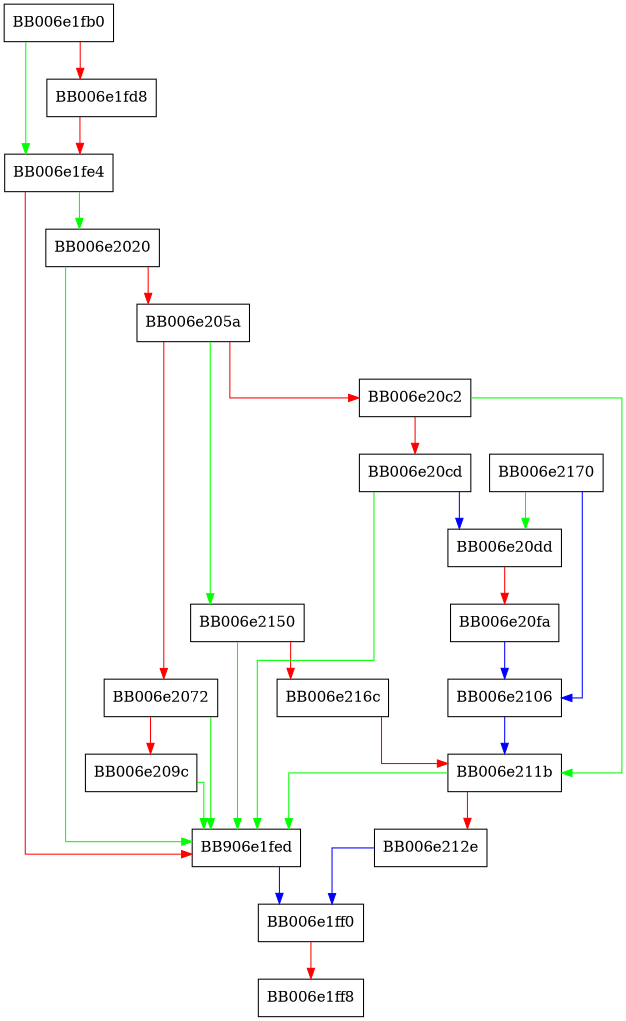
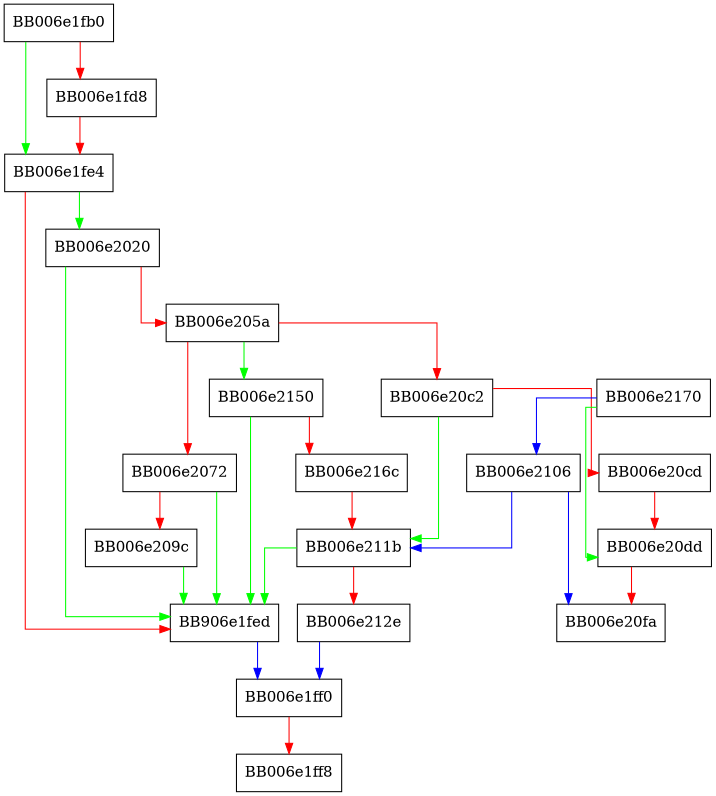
edge "BB006e20cd" -> "BB006e20dd": color blue -> red
edge "BB006e20fa" -> "BB006e2106": reversed
edge "BB006e20cd" -> "BB906e1fed": removed
